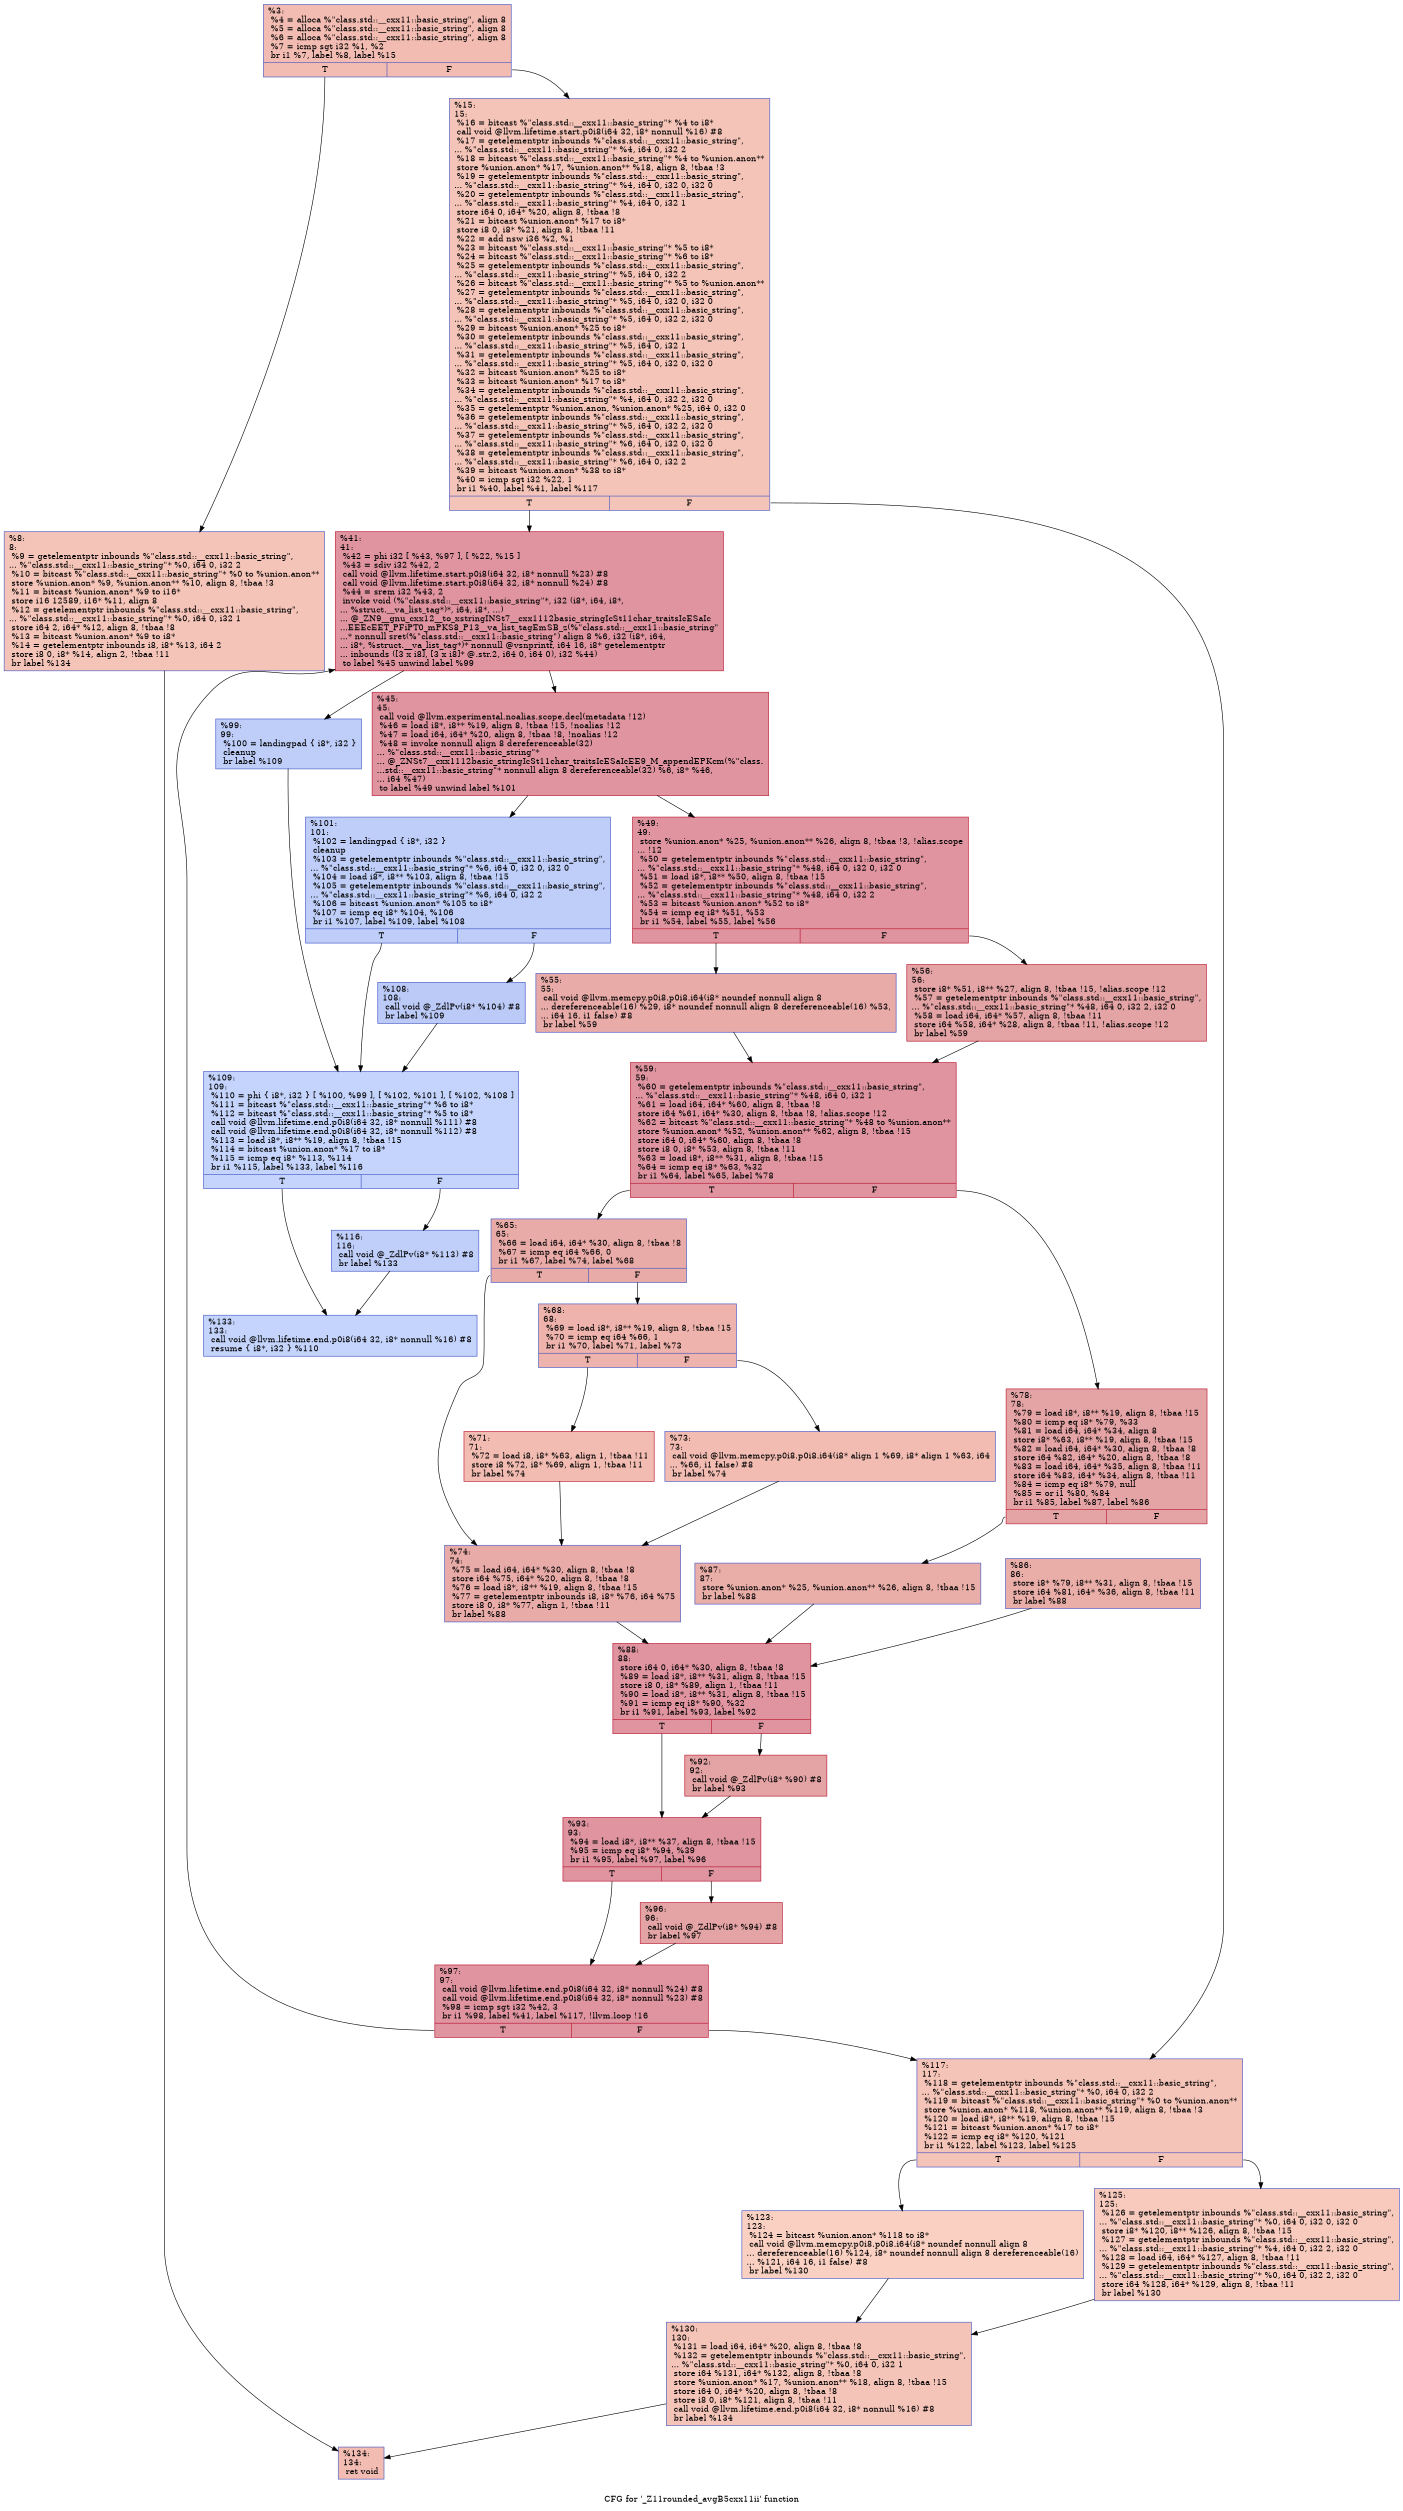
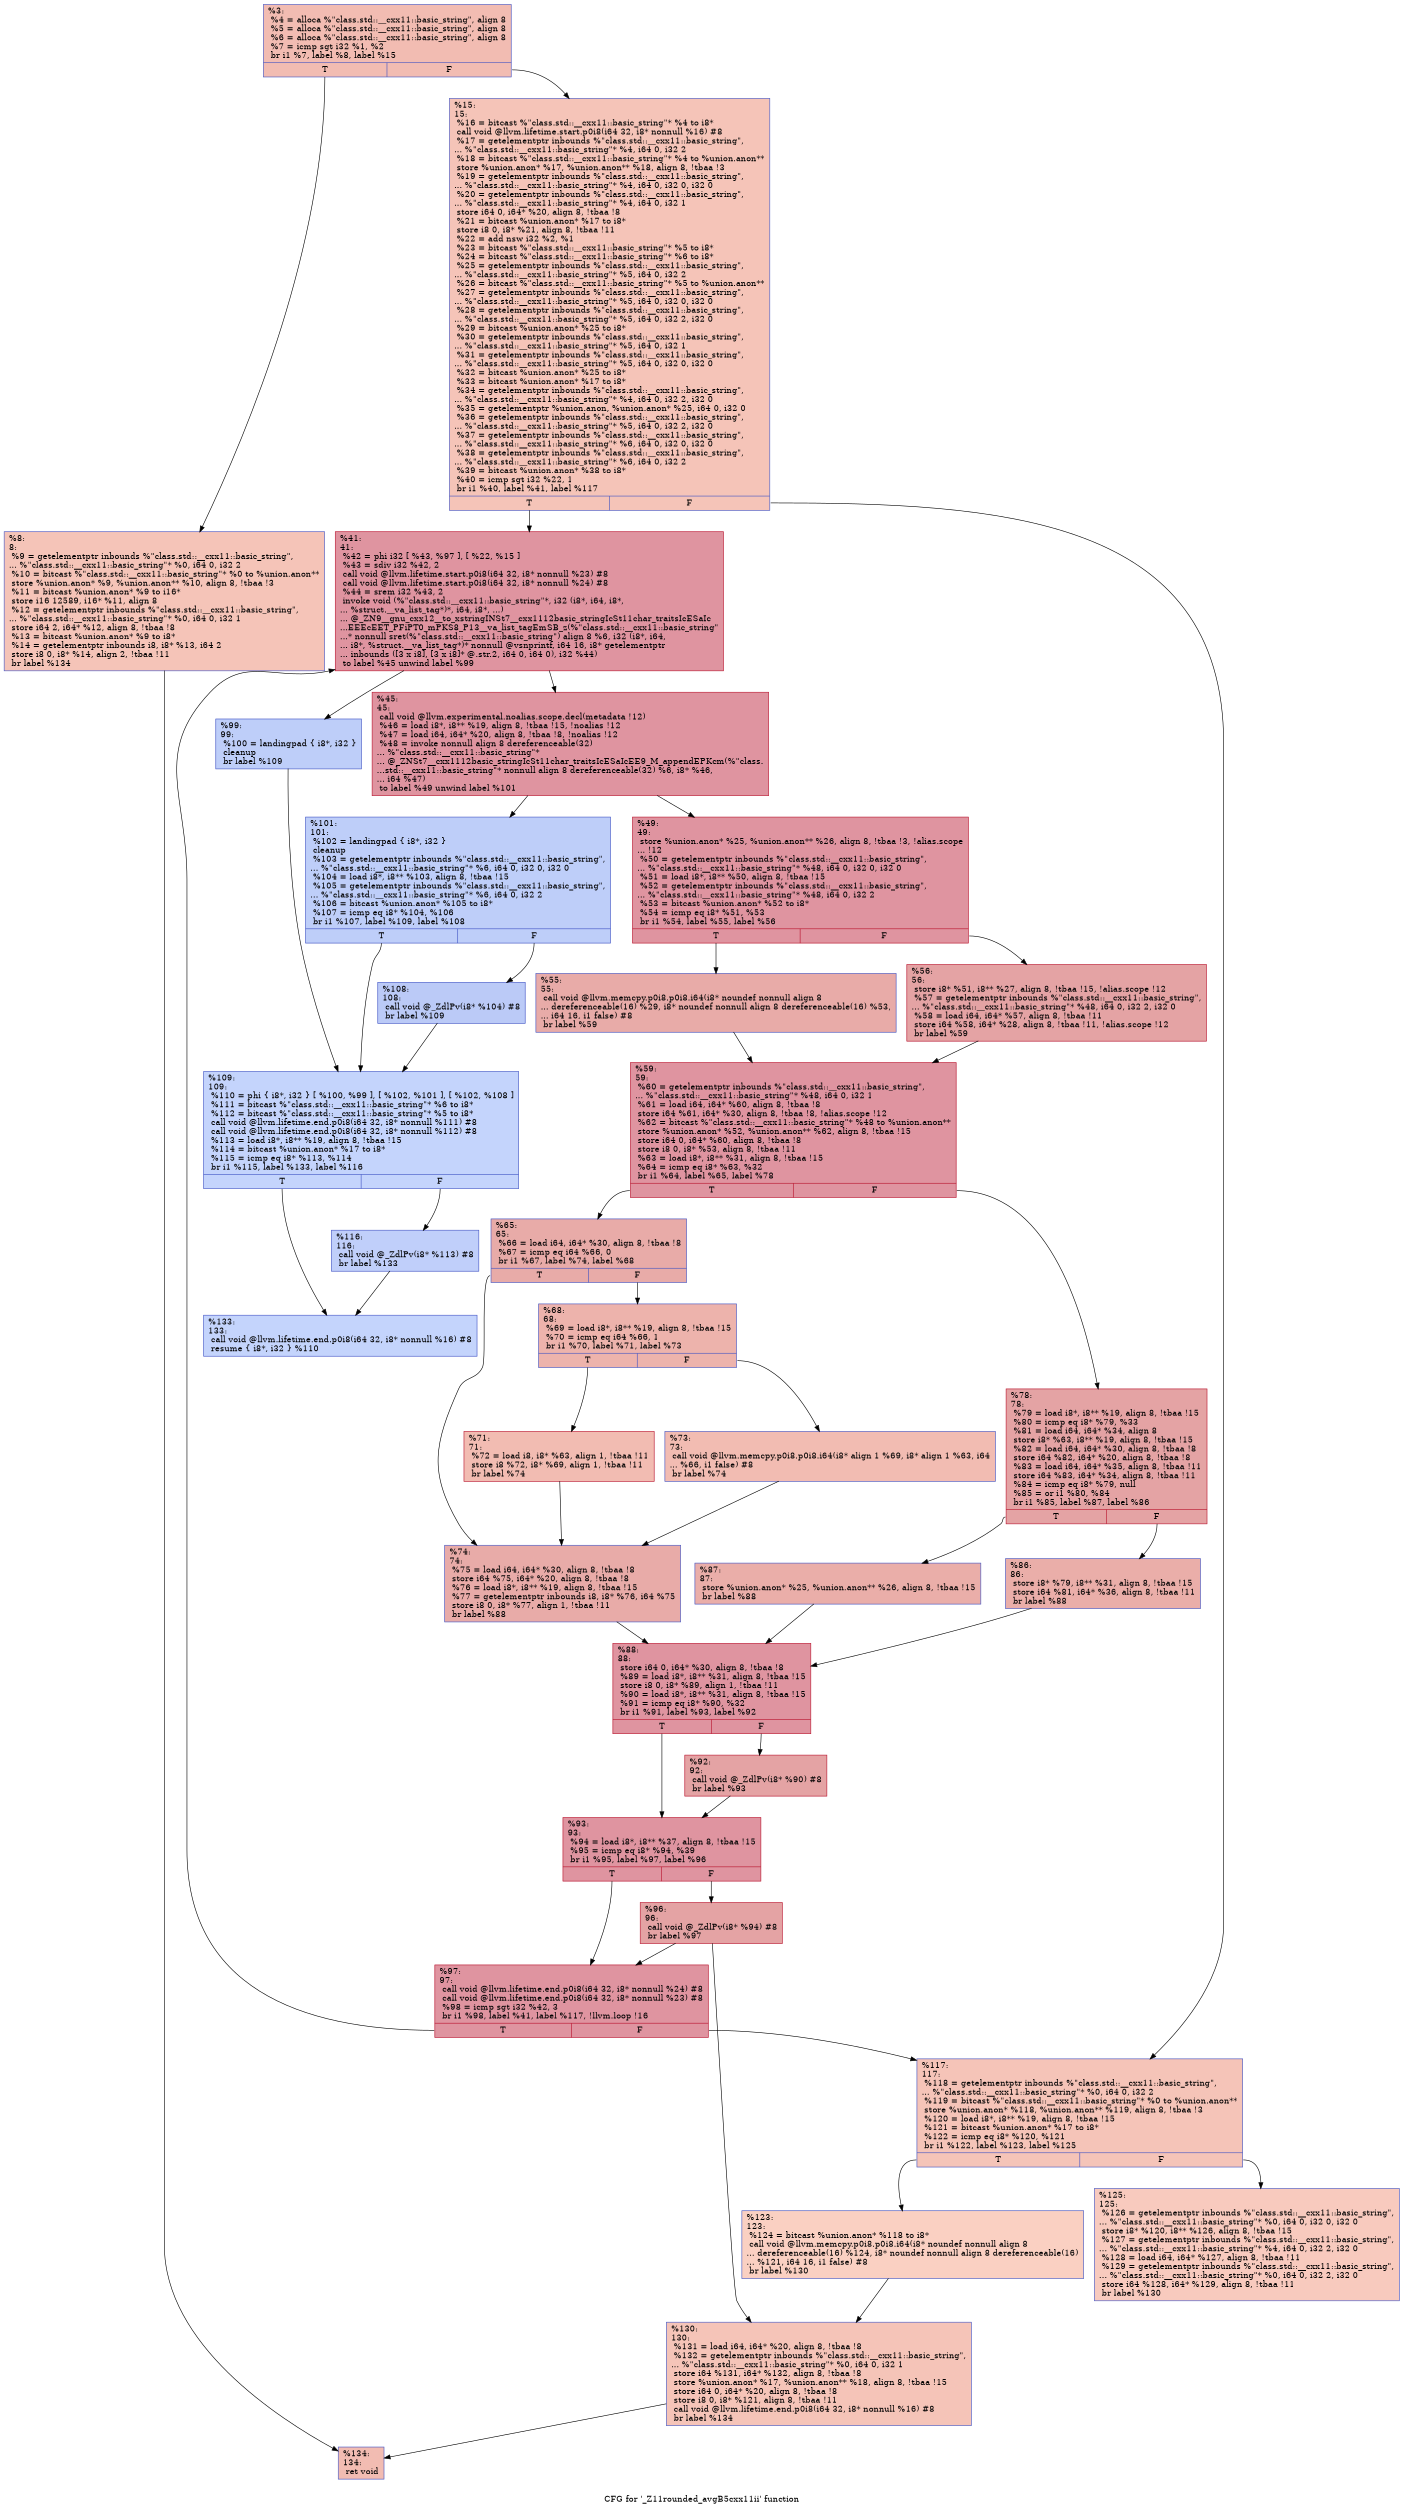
node "%15:": text "%22 = add nsw i36 %2, %1" -> "%22 = add nsw i32 %2, %1"
edge "%78:" -> "%86:": added
edge "%125:" -> "%130:": now "%96:" -> "%130:"
